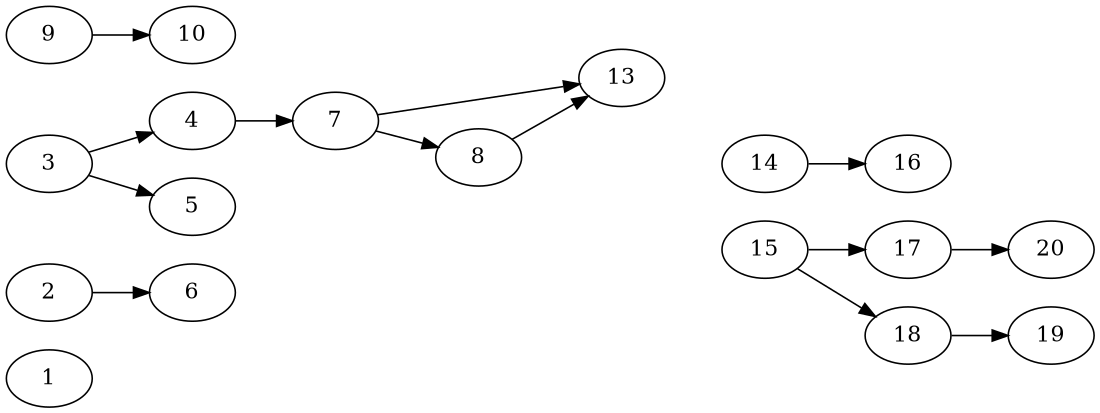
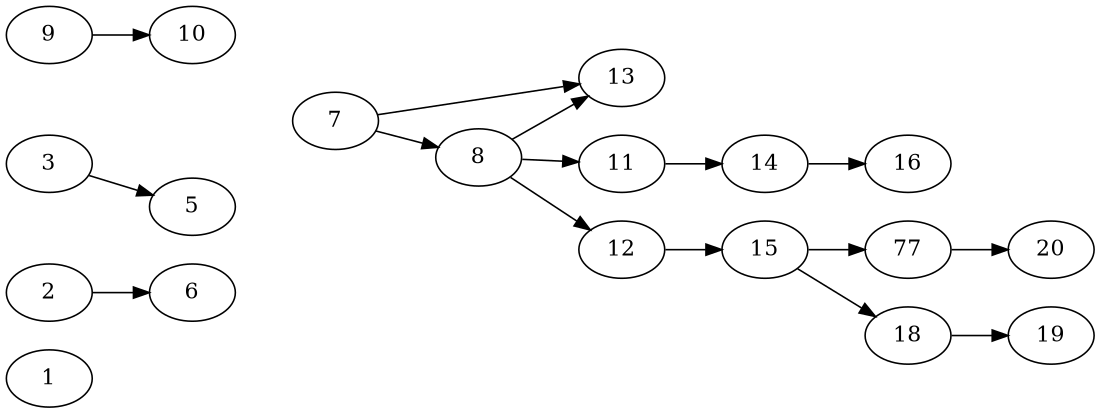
node "4": removed
node "11": added
node "12": added
node "17": label "17" -> "77"
